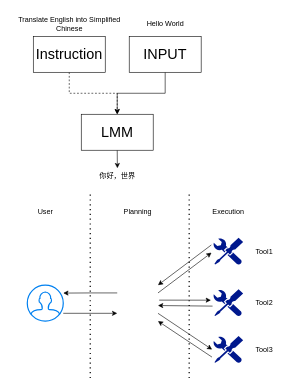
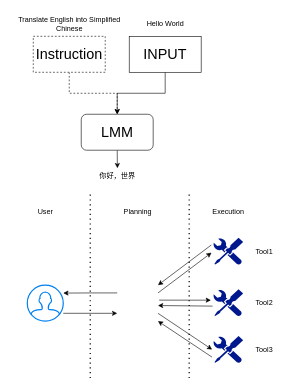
node "Instruction": style solid -> dashed
node "LMM": shape rectangle -> rounded rectangle
